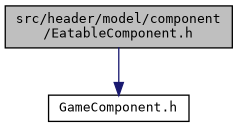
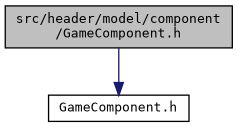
node "src/header/model/component /EatableComponent.h": label "src/header/model/component /EatableComponent.h" -> "src/header/model/component /GameComponent.h"
